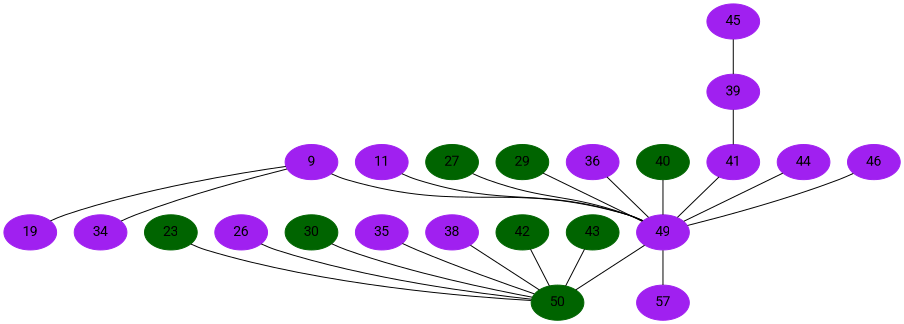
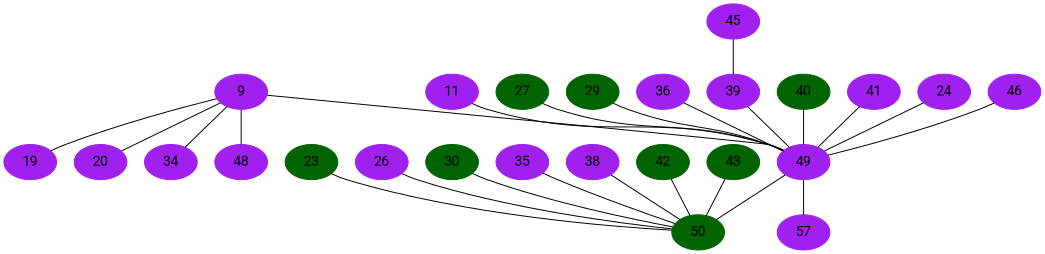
edge "39" -- "41": now "39" -- "49"
node "20": added
node "48": added
node "44": label "44" -> "24"
